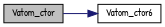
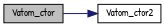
node "Vatom_ctor6": label "Vatom_ctor6" -> "Vatom_ctor2"
